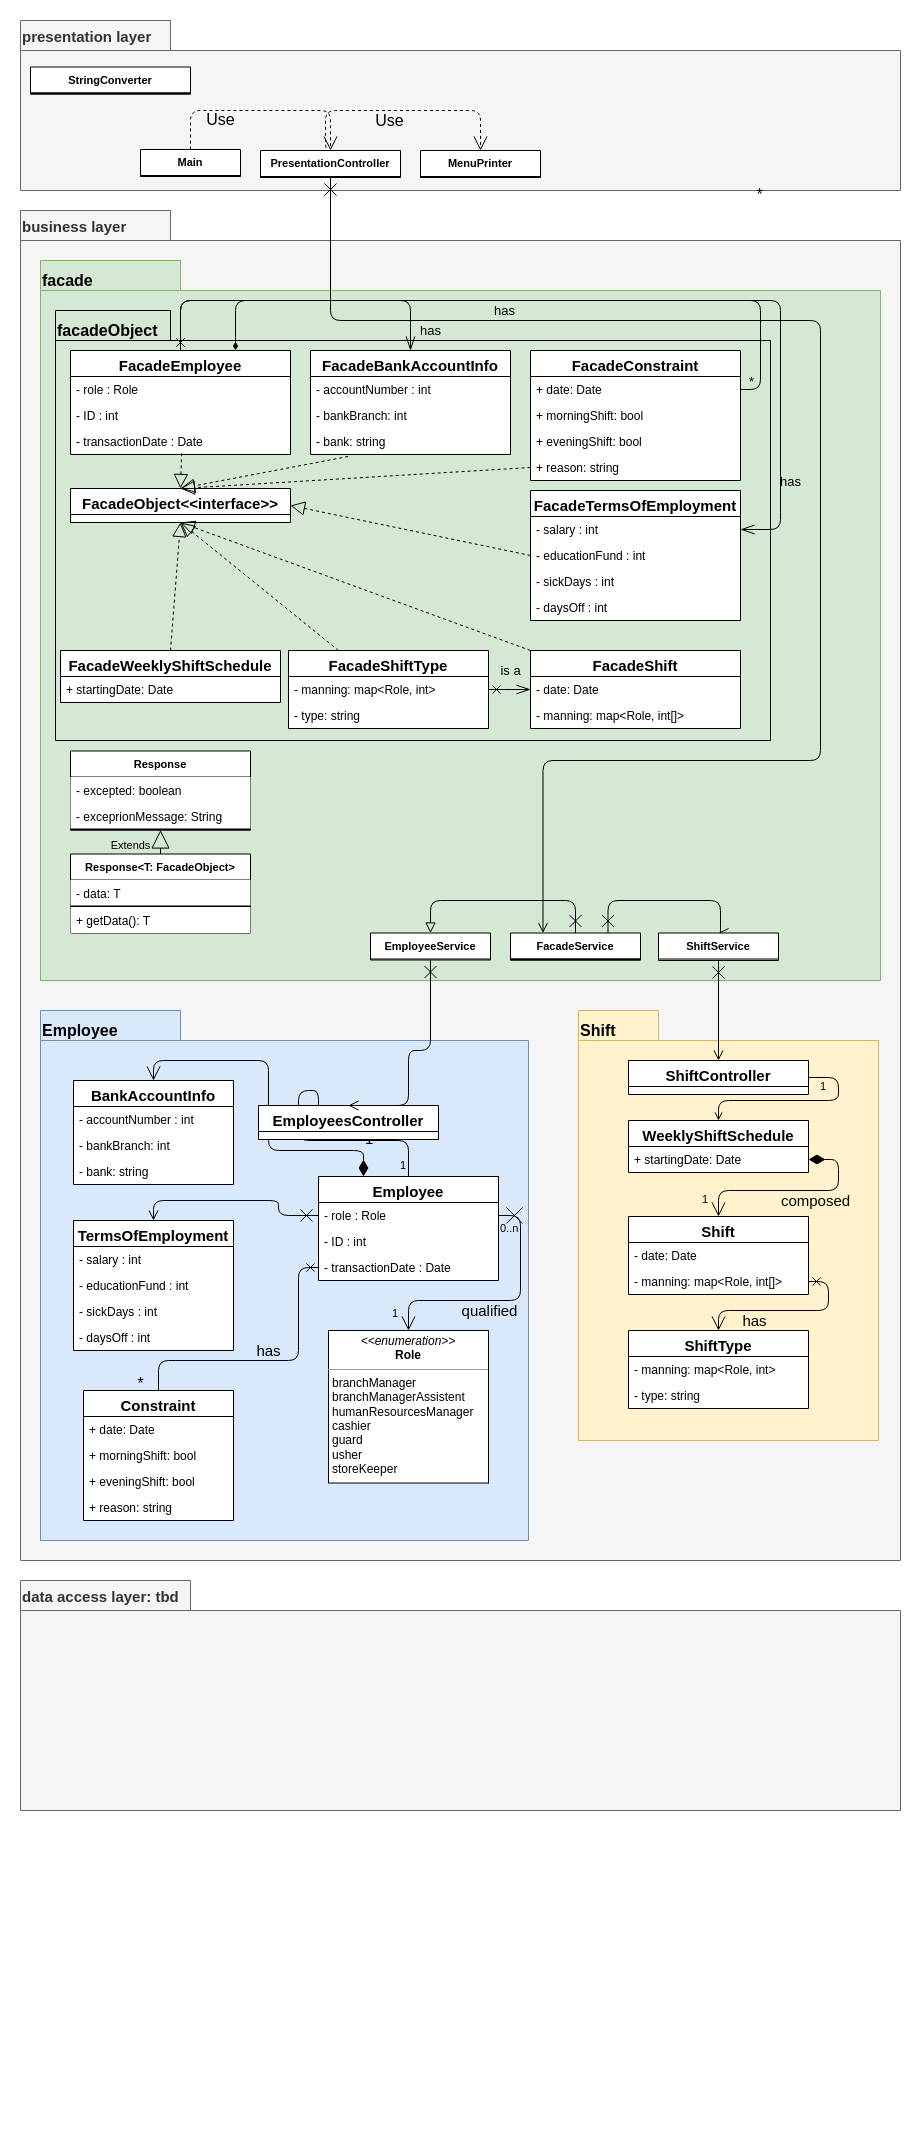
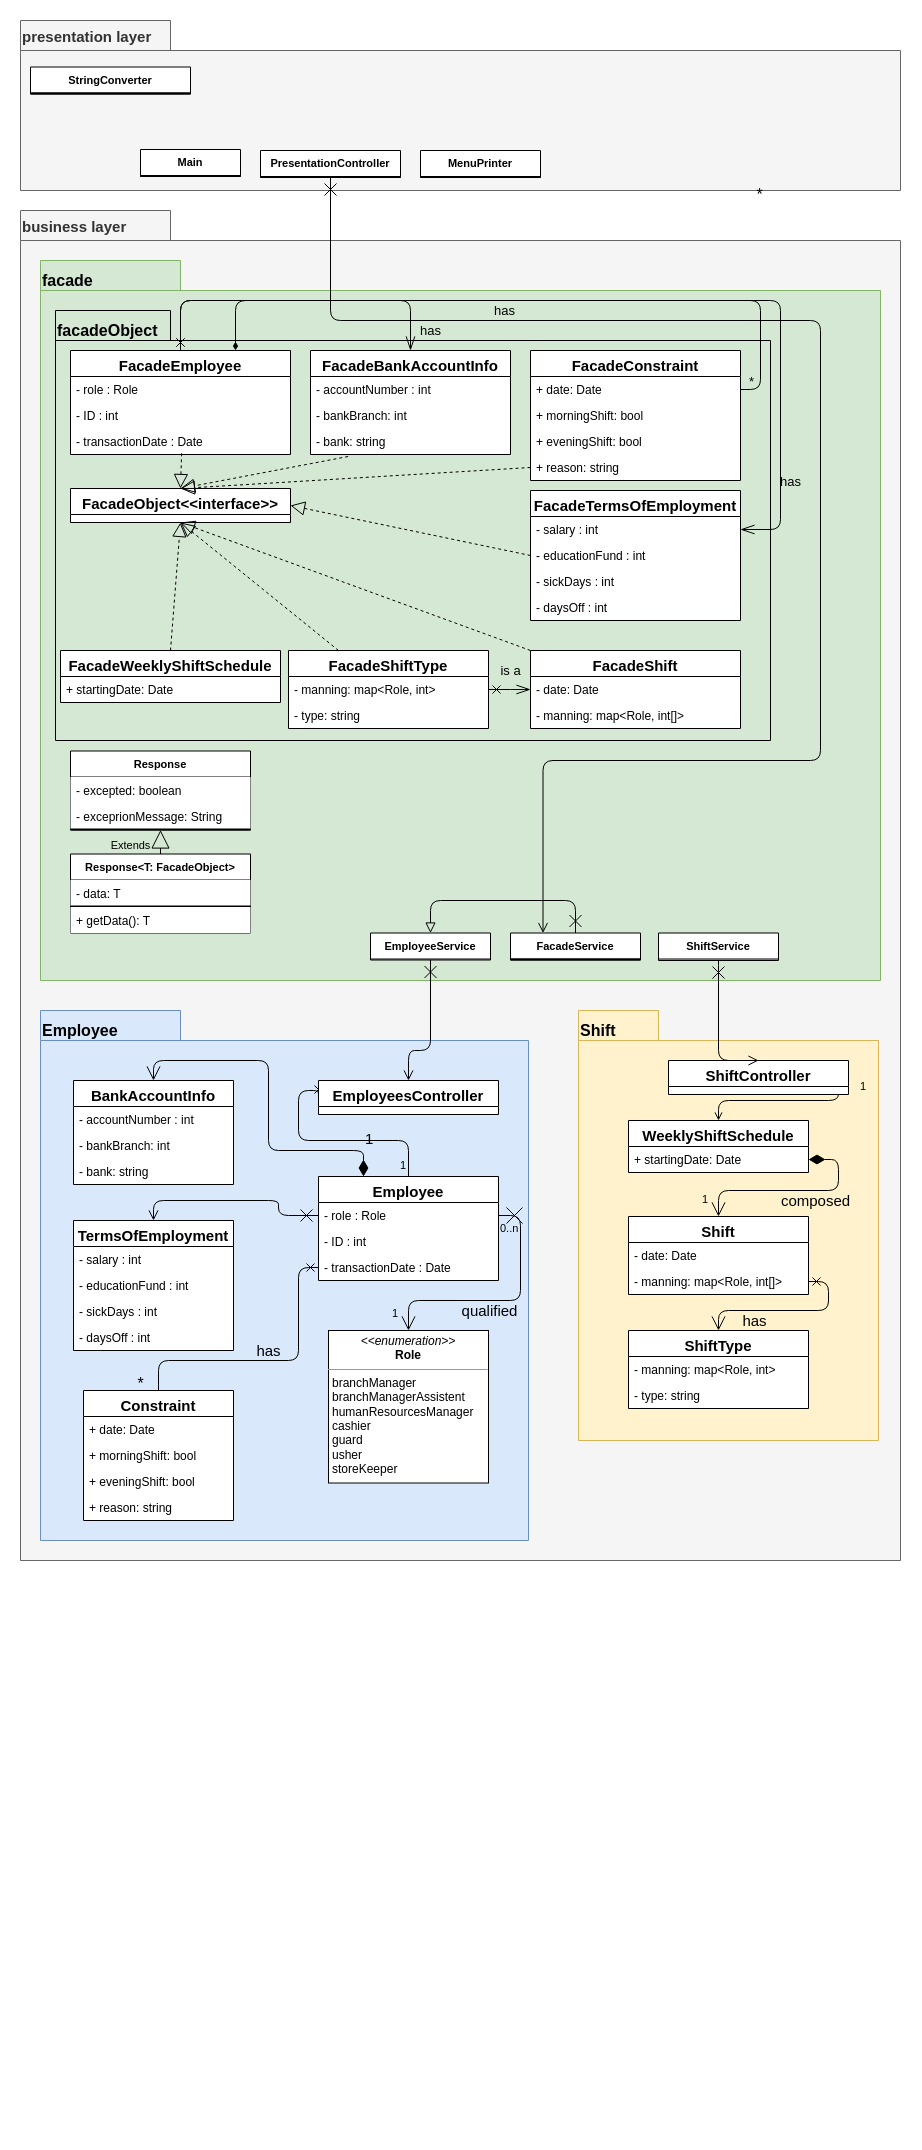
edge "Main" -> "PresentationController": removed, label "Use"
edge "PresentationController" -> "MenuPrinter": removed, label "Use"
edge "FacadeService" -- "ShiftService": removed
node "ShiftController": moved (719, 1078) -> (759, 1078)
node "EmployeesController": moved (349, 1123) -> (409, 1098)
node "data access layer: tbd": removed
